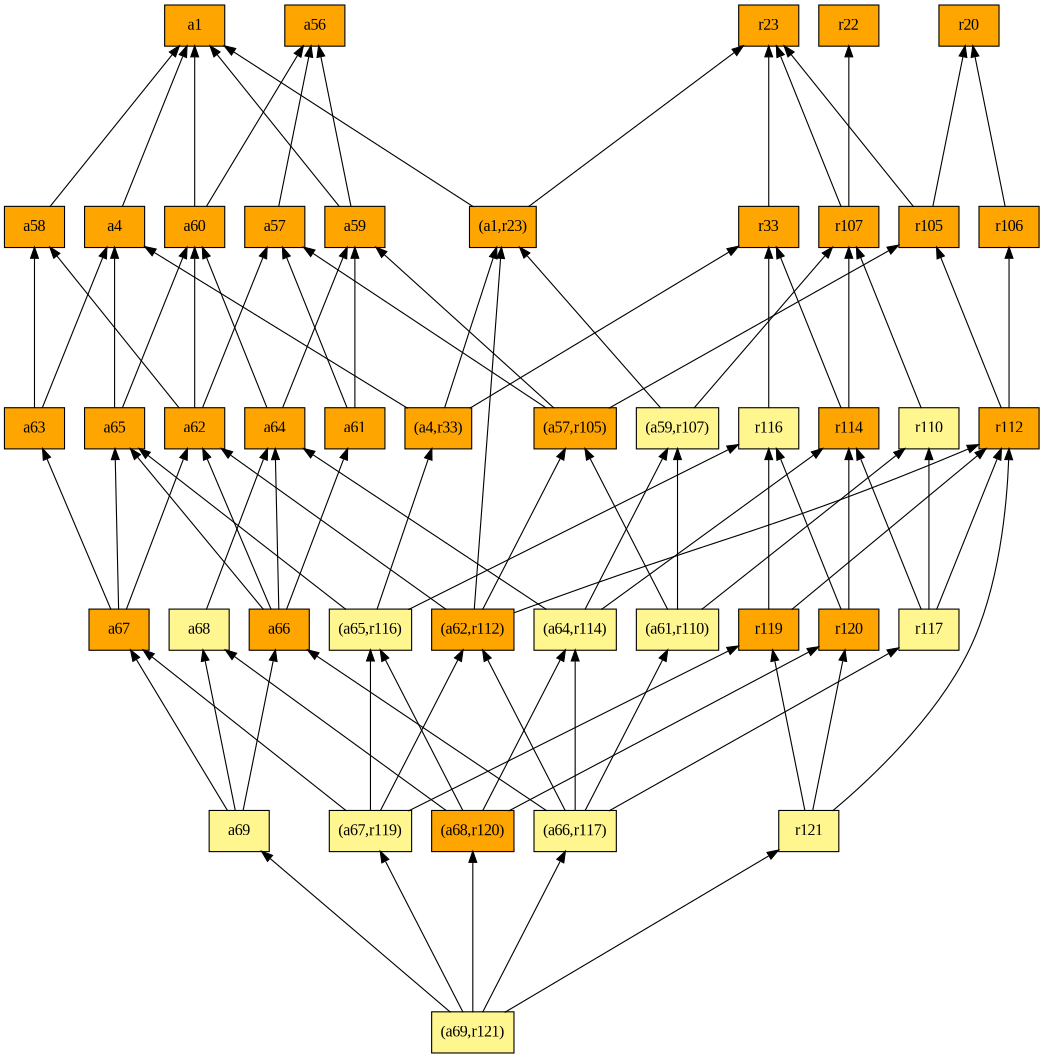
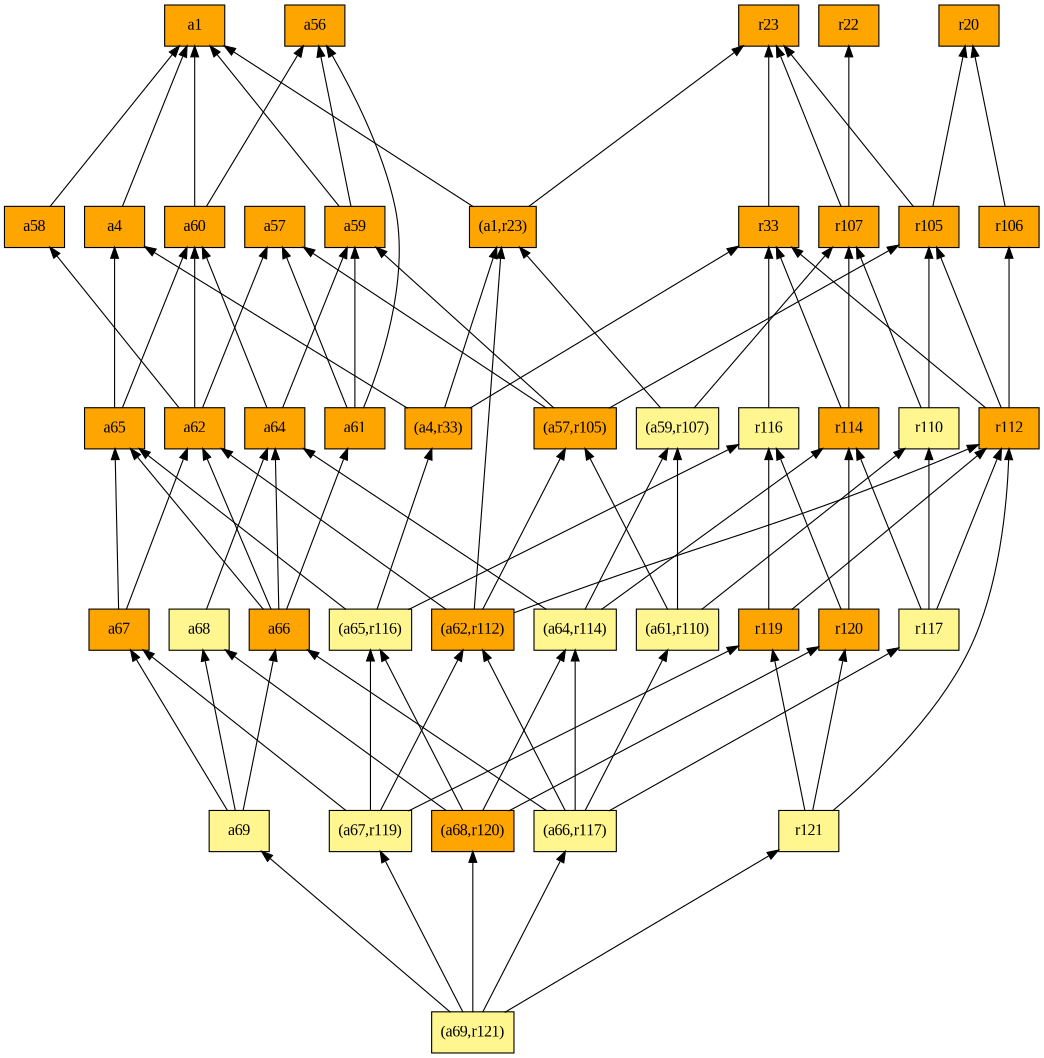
edge "a57" -> "a56": now "a61" -> "a56"
edge "r110" -> "r105": added
edge "r112" -> "r33": added
node "a63": removed
